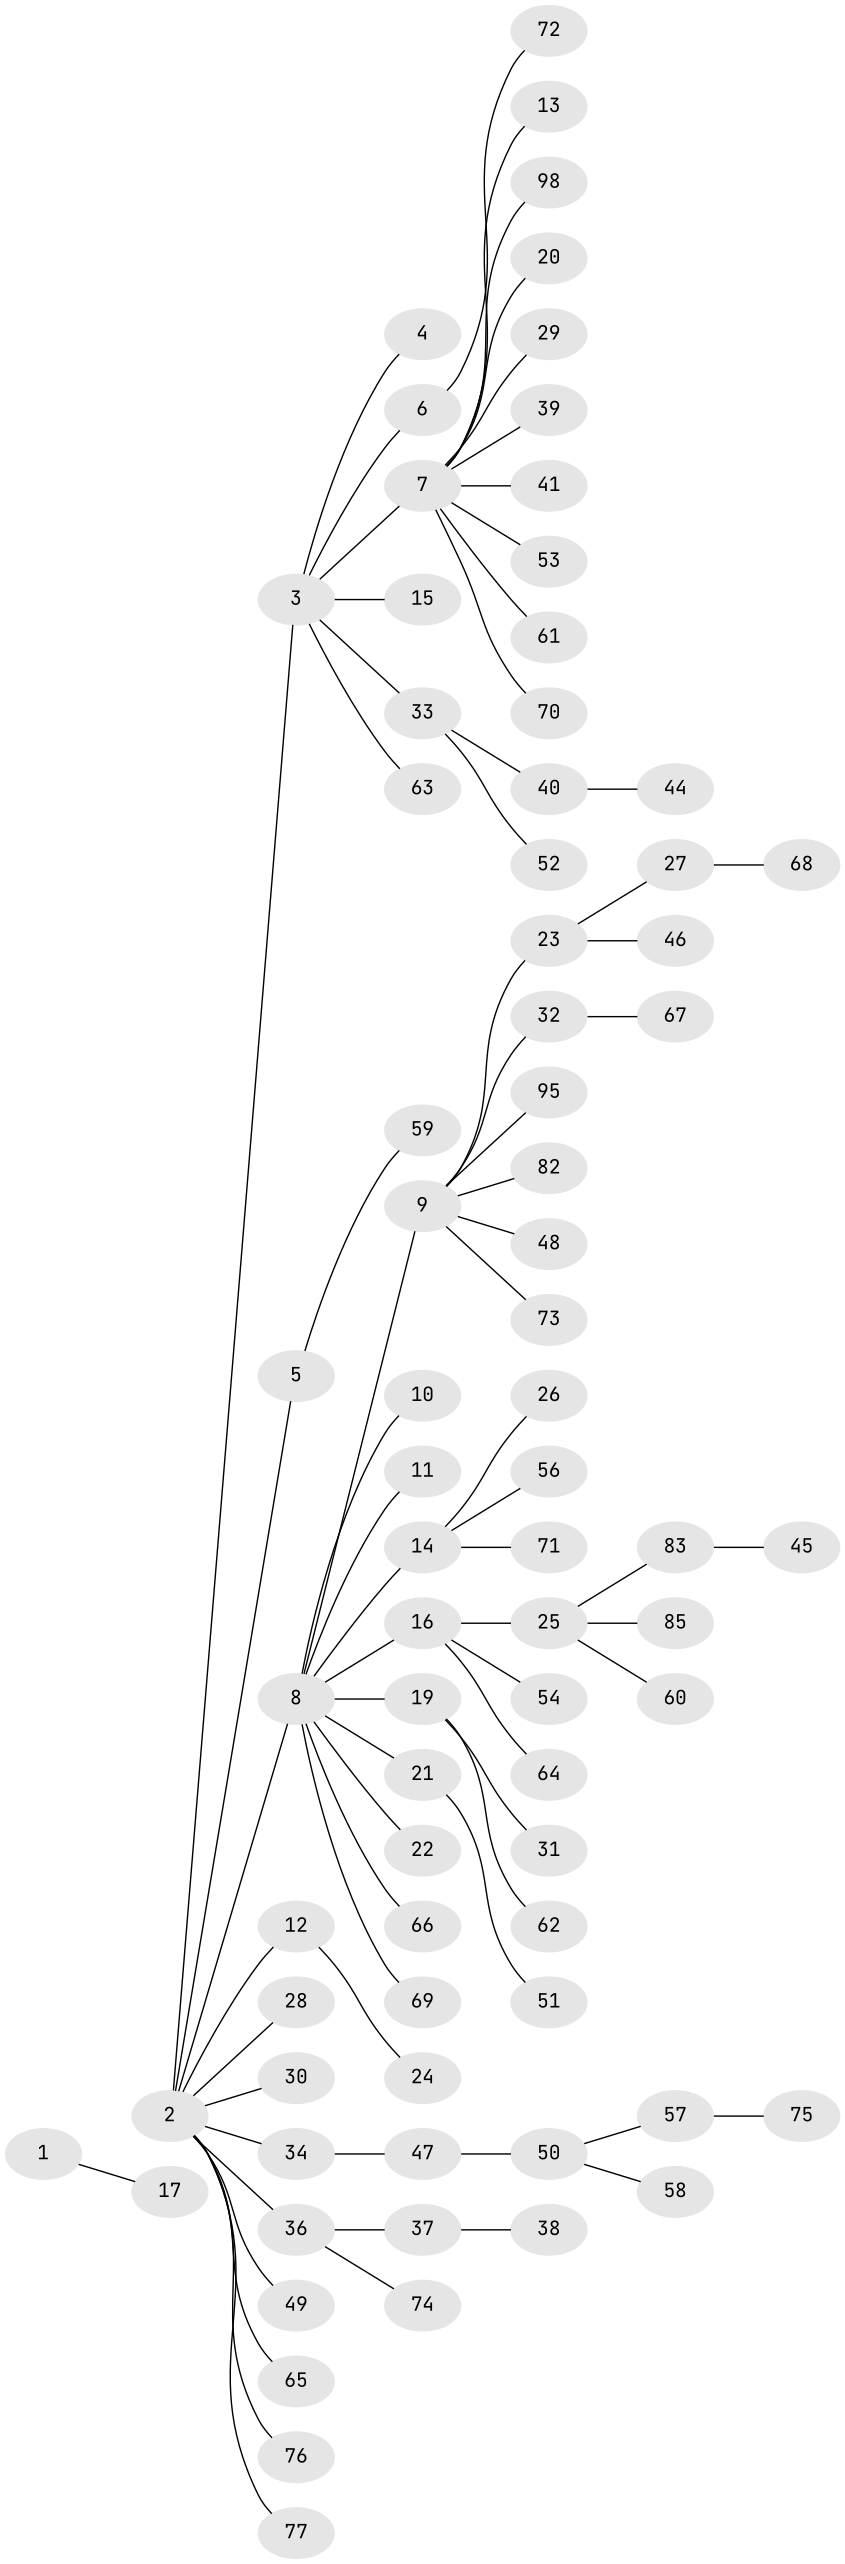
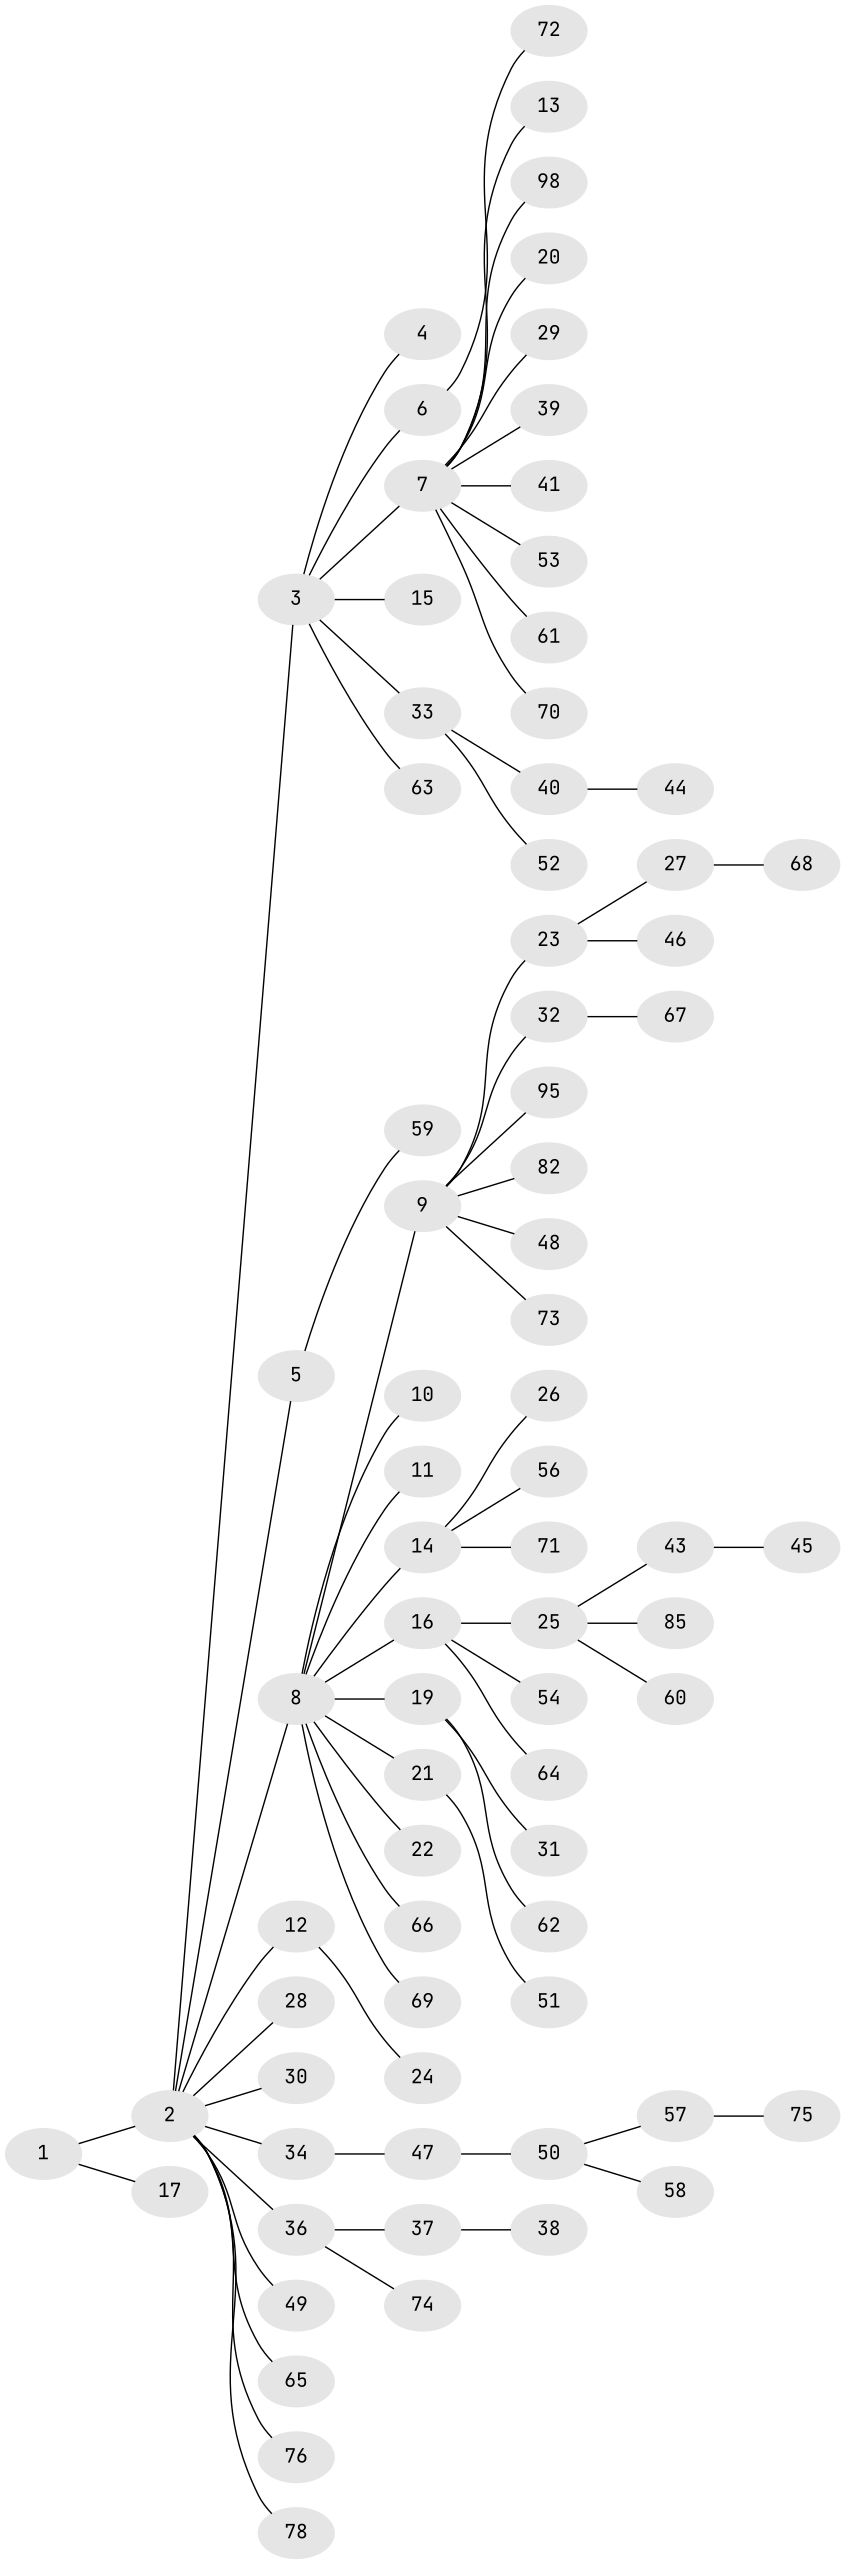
node "83": label "83" -> "43"
edge "2" -- "1": added
node "77": label "77" -> "78"
